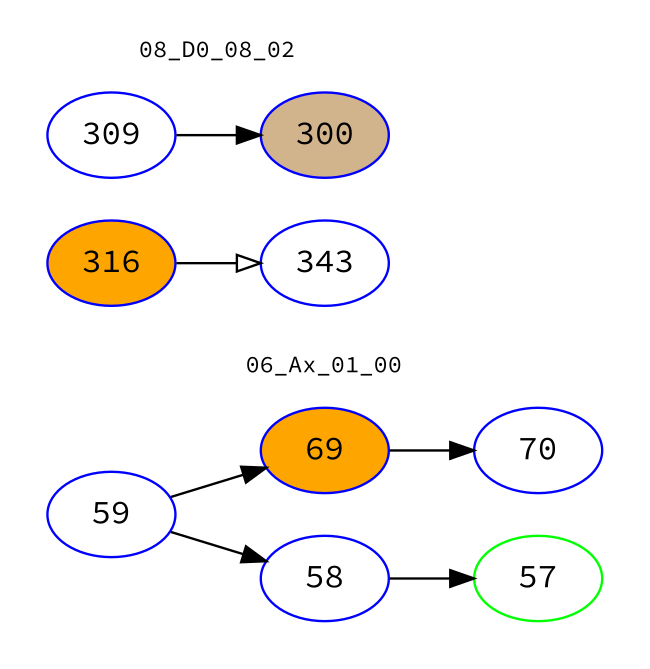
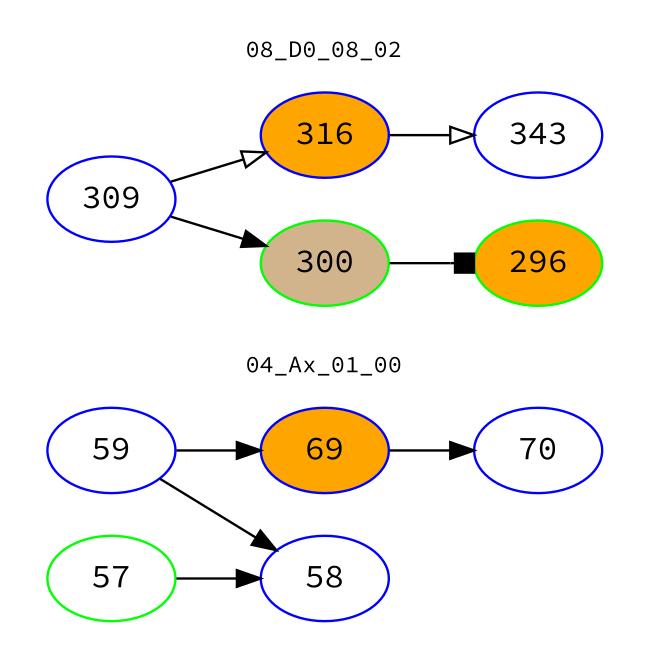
node "300": color blue -> green
edge "309" -> "316": added
node "296": added
cluster "06_Ax_01_00": label "06_Ax_01_00" -> "04_Ax_01_00"
edge "58" -> "57": reversed
